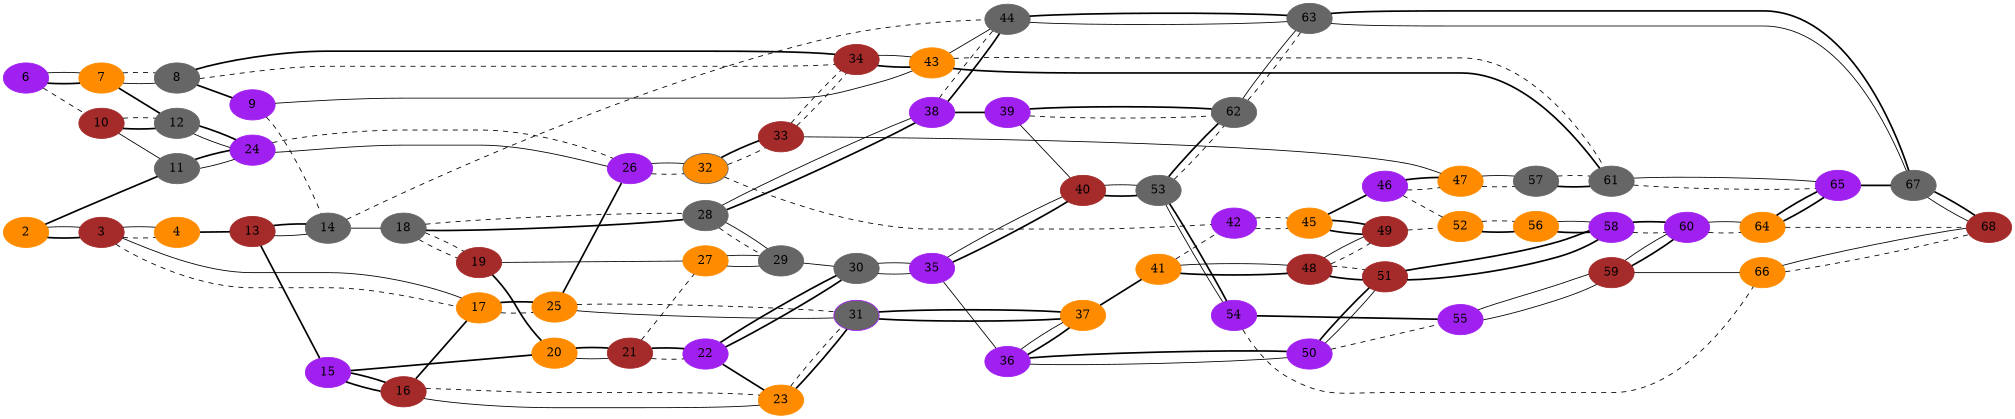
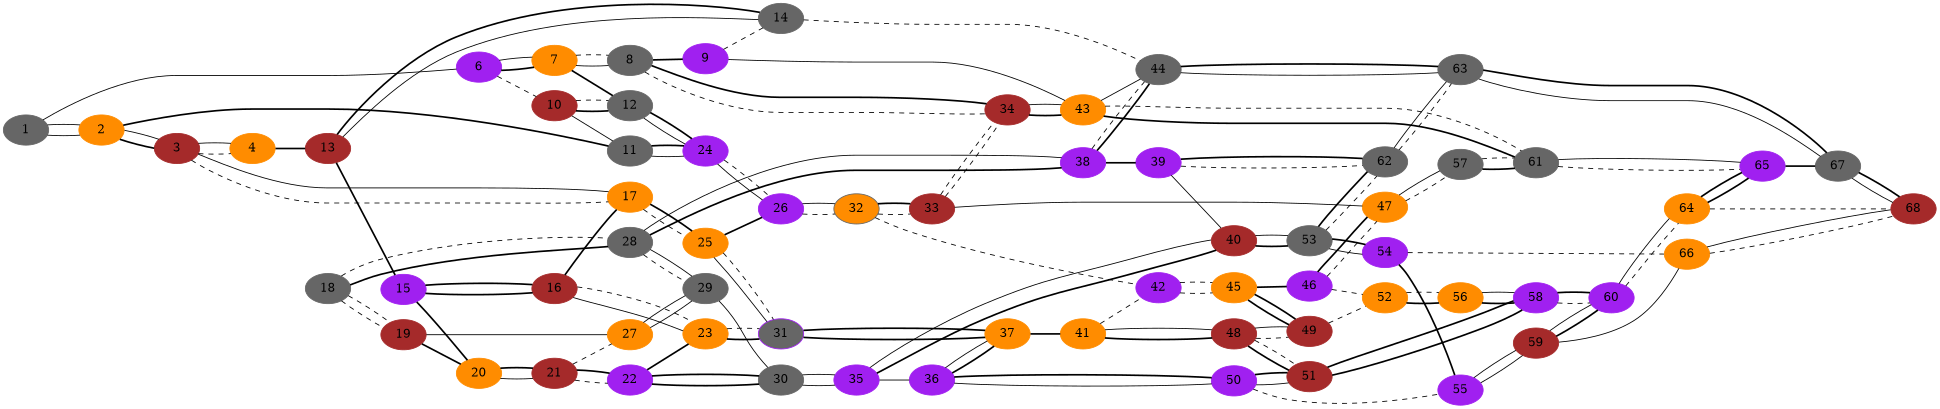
node "1": added
edge "14" -- "18": removed
